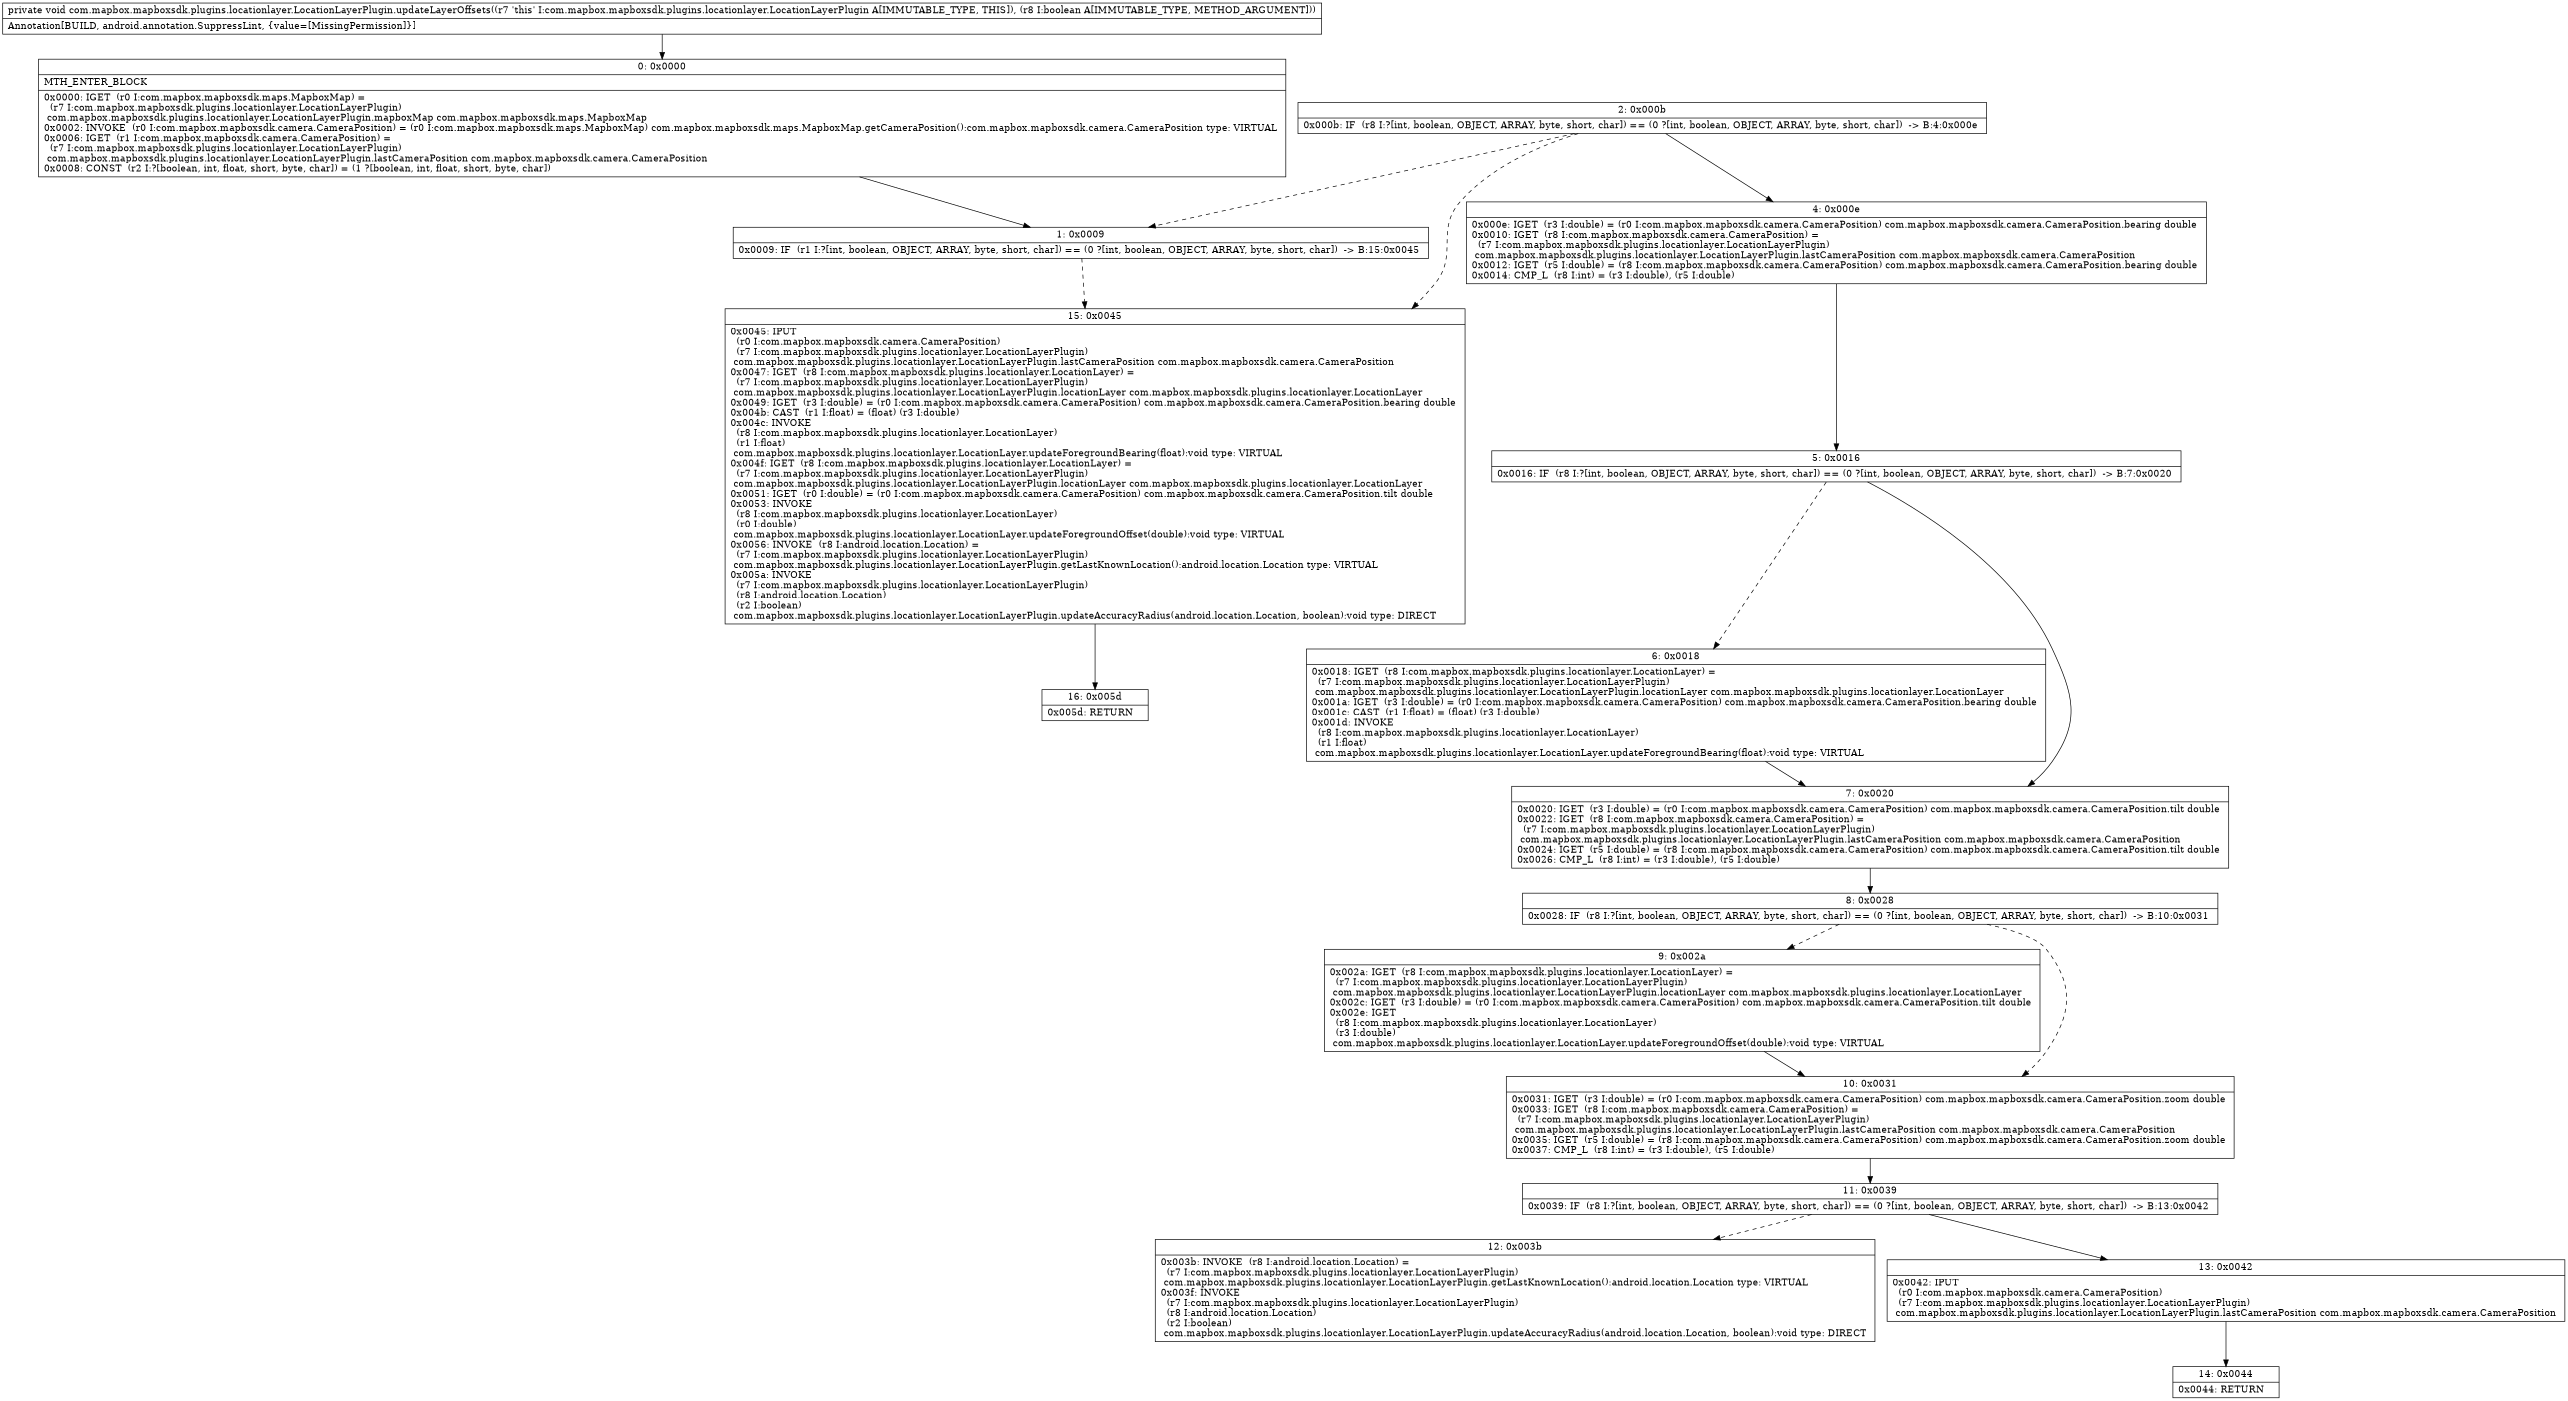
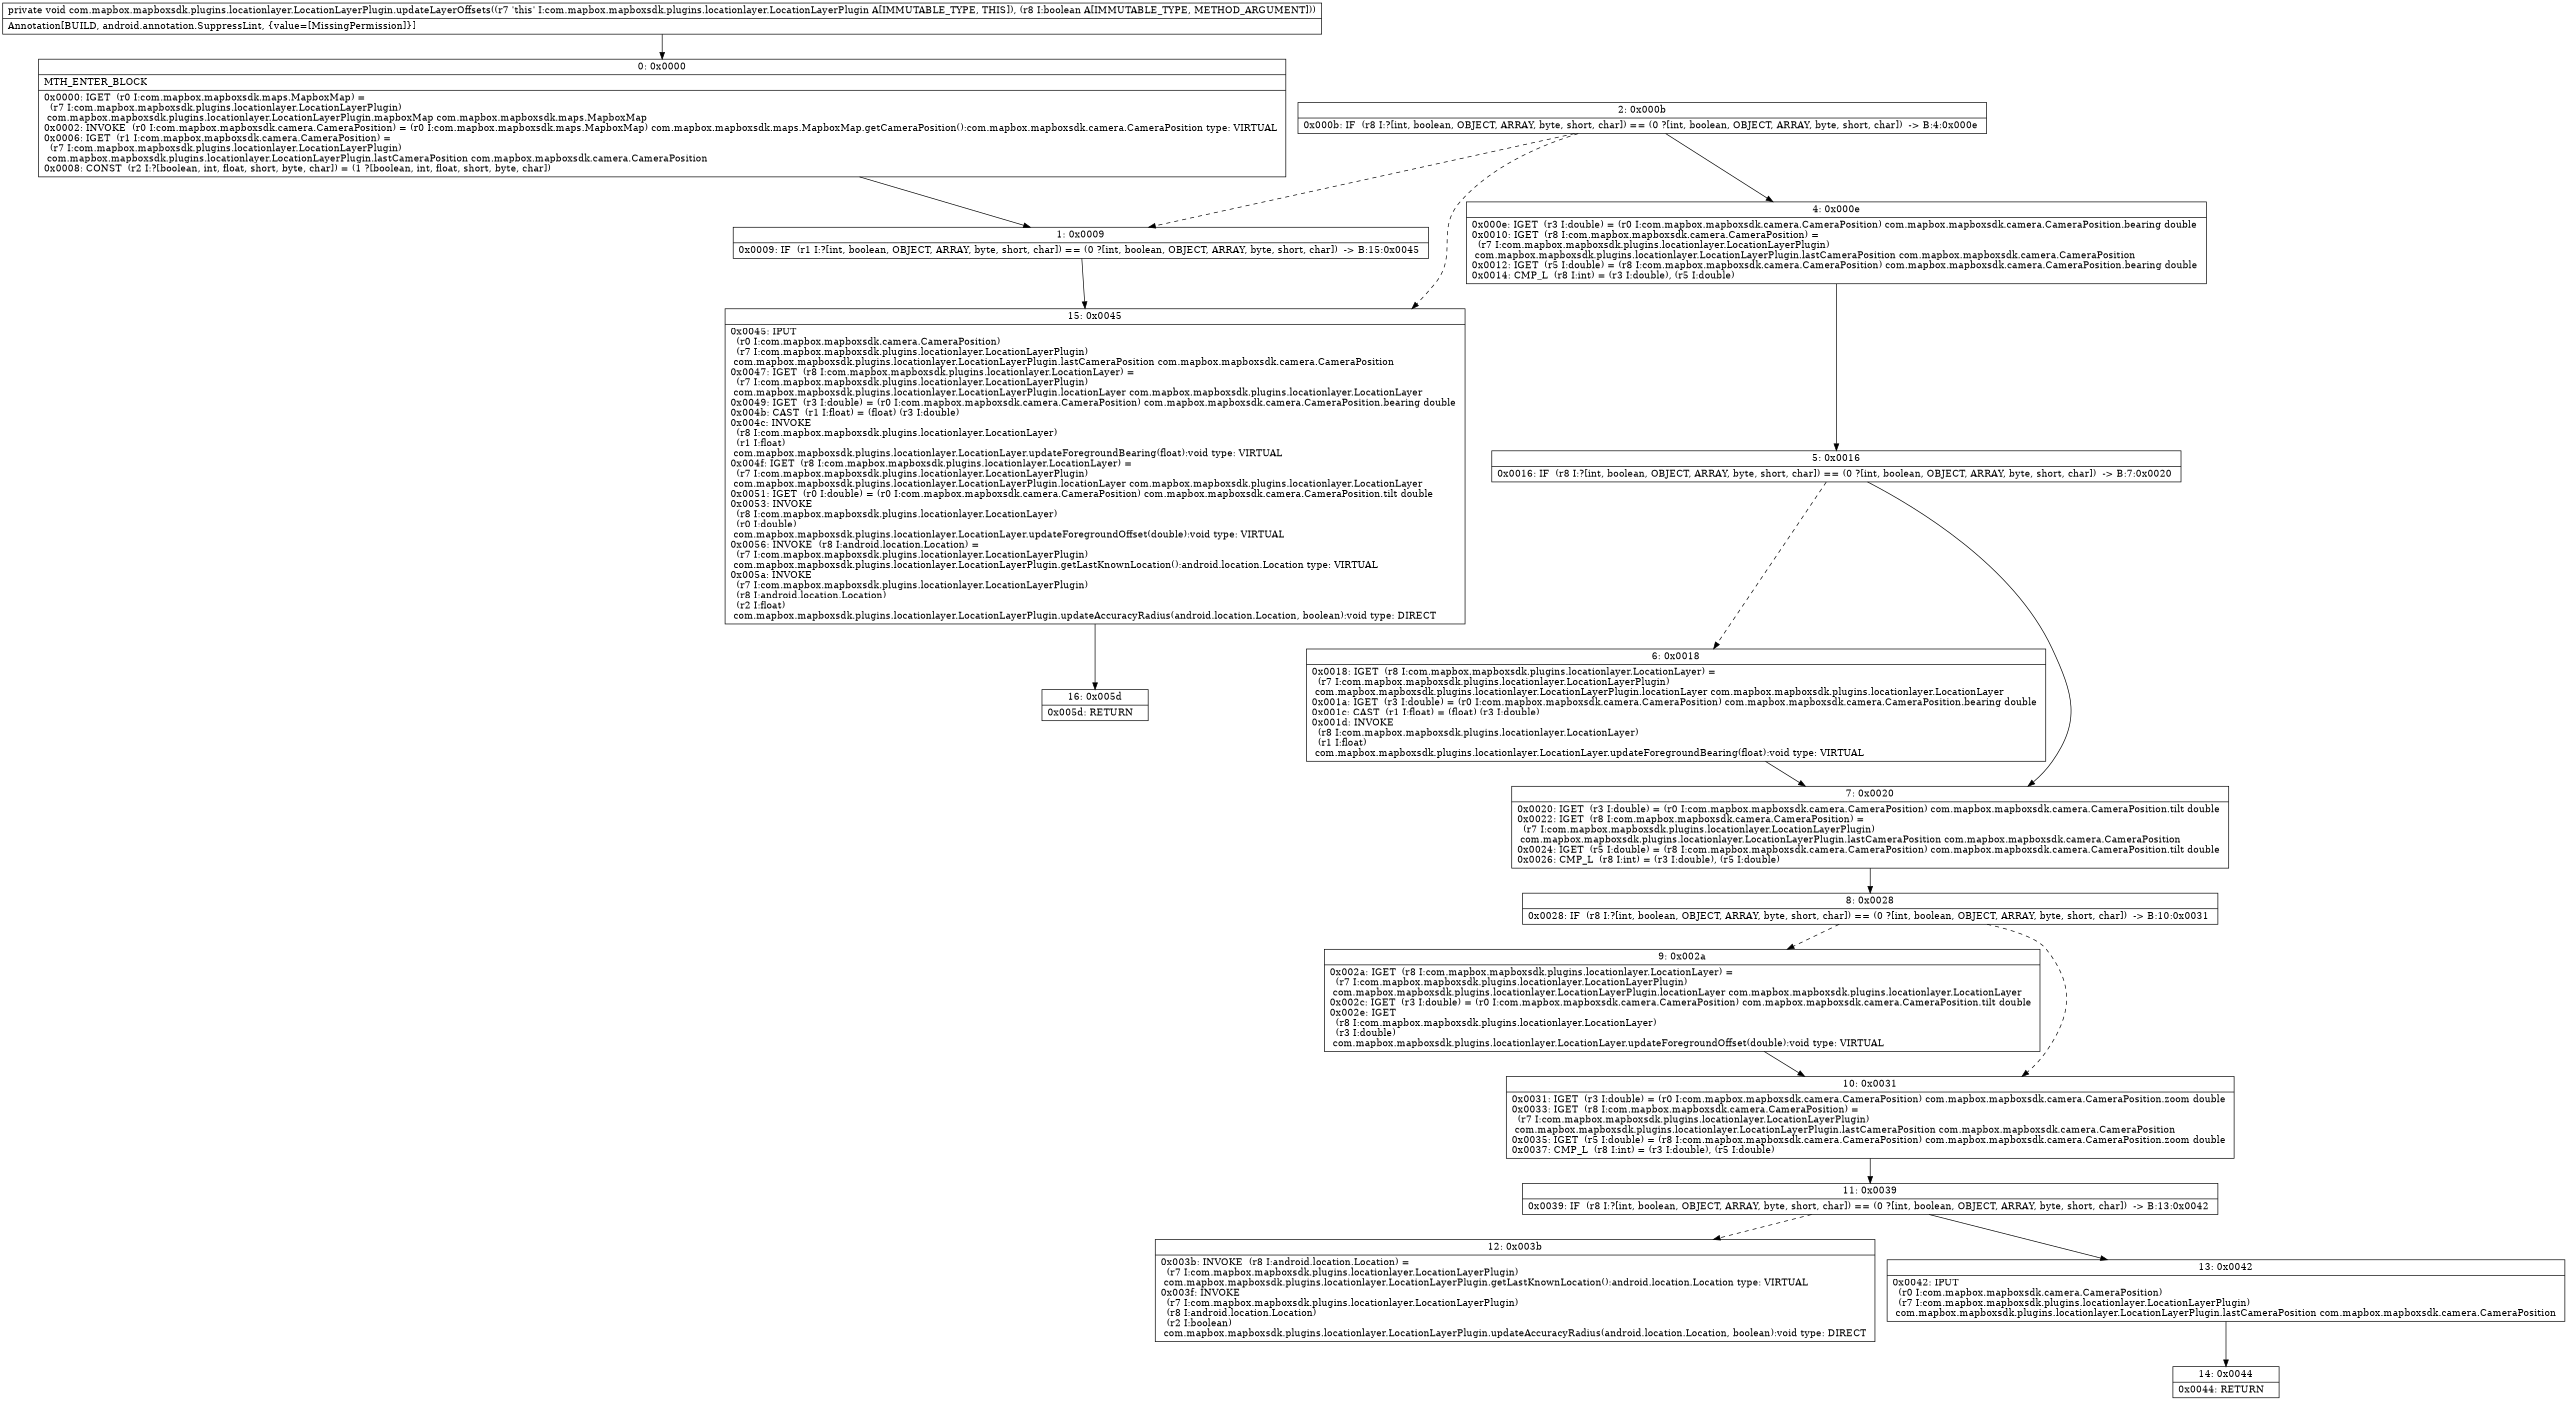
edge "1: 0x0009" -> "15: 0x0045": style dashed -> solid
node "15: 0x0045": text "(r2 I:boolean)" -> "(r2 I:float)"
